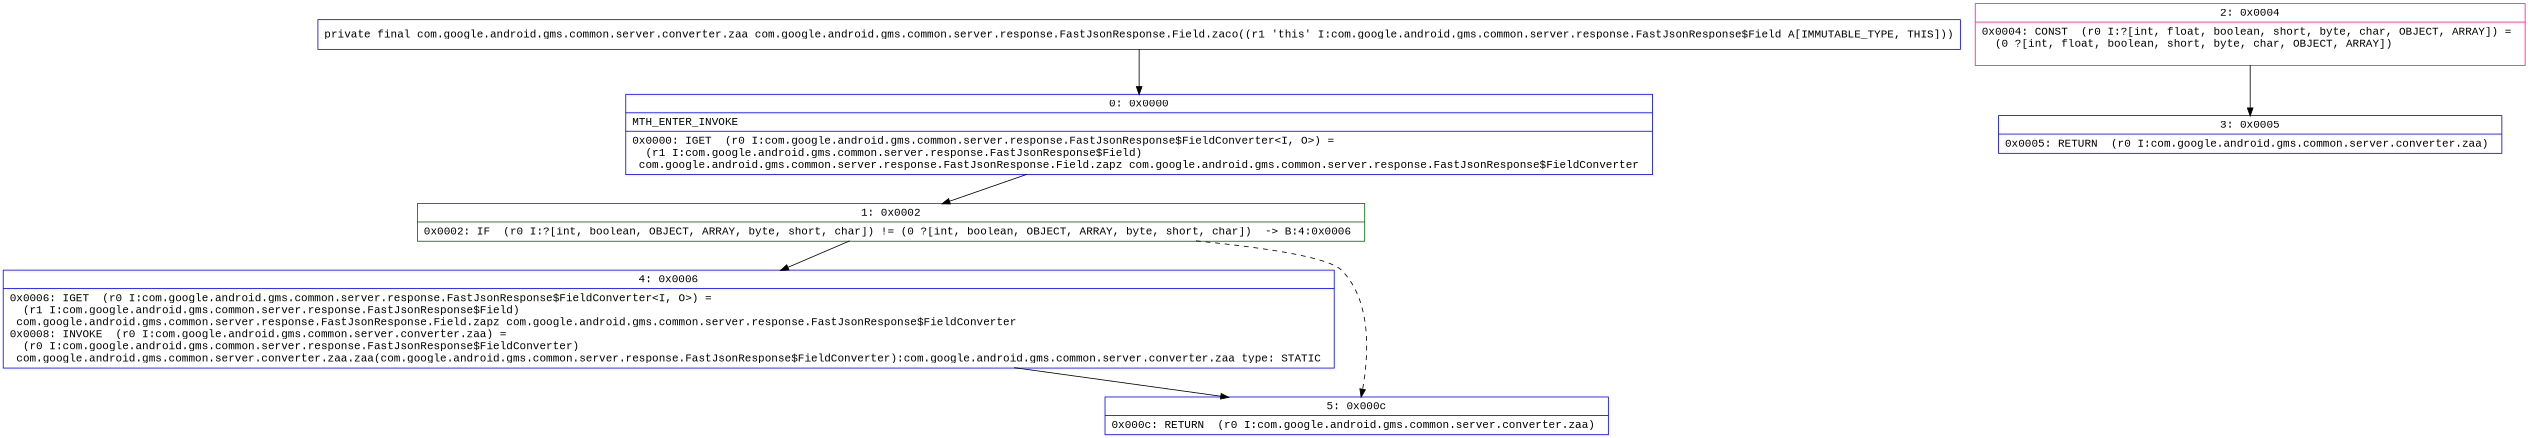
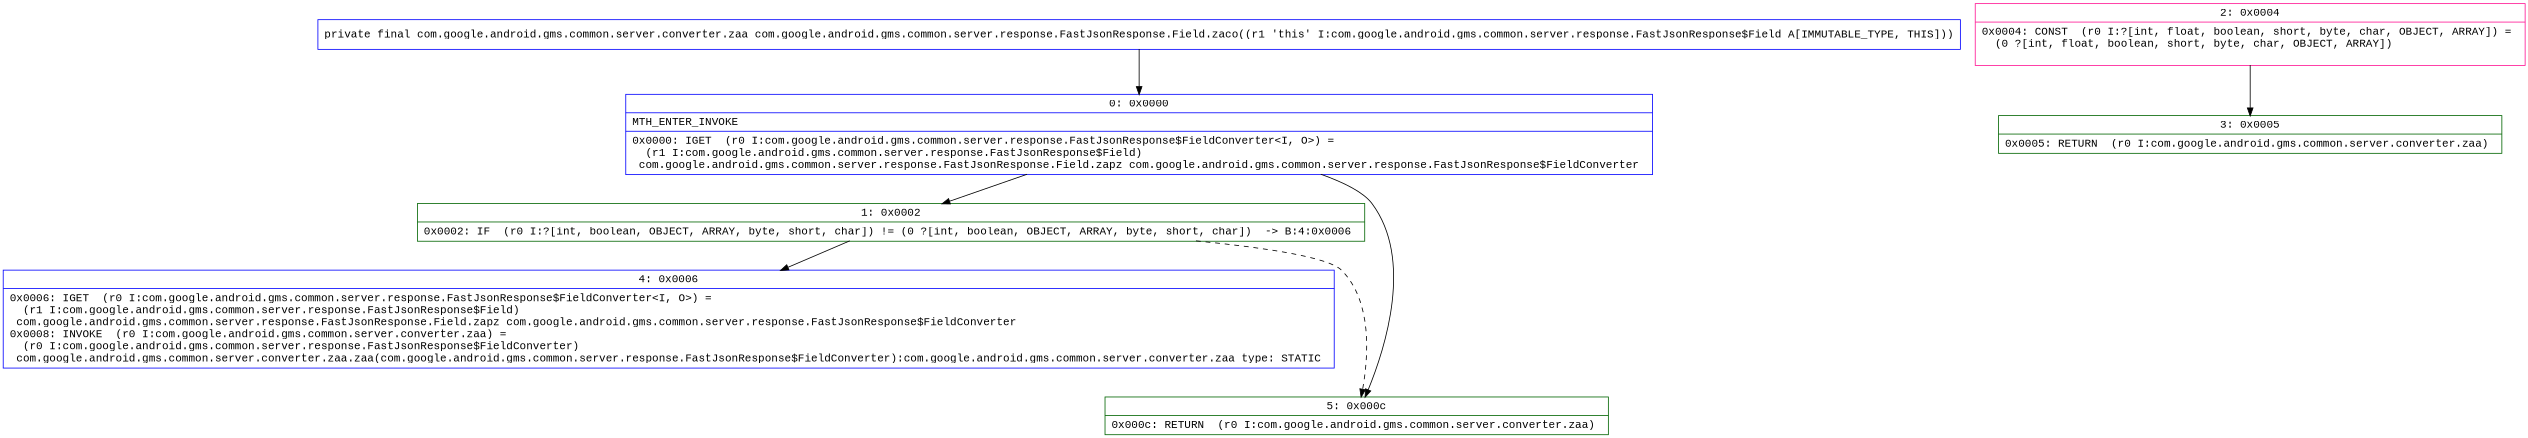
node "3: 0x0005": color blue -> darkgreen
edge "4: 0x0006" -> "5: 0x000c": now "0: 0x0000" -> "5: 0x000c"
node "5: 0x000c": color blue -> darkgreen
